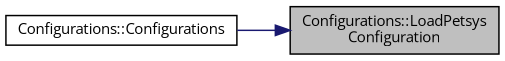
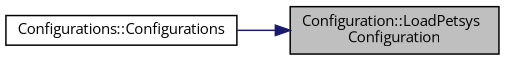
node "Configurations::LoadPetsys Configuration": label "Configurations::LoadPetsys Configuration" -> "Configuration::LoadPetsys Configuration"
